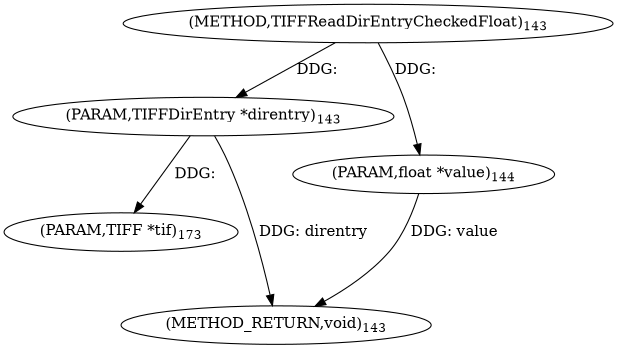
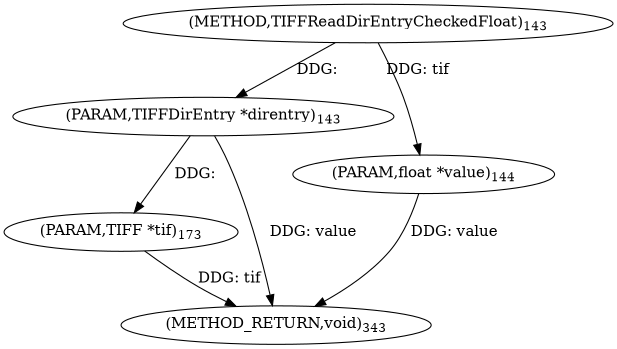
edge "(METHOD,TIFFReadDirEntryCheckedFloat)" -> "(PARAM,float *value)": label "DDG: " -> "DDG: tif"
edge "(PARAM,TIFFDirEntry *direntry)" -> "(METHOD_RETURN,void)": label "DDG: direntry" -> "DDG: value"
edge "(PARAM,TIFF *tif)" -> "(METHOD_RETURN,void)": added, label "DDG: tif"
node "(METHOD_RETURN,void)": text "143" -> "343"
